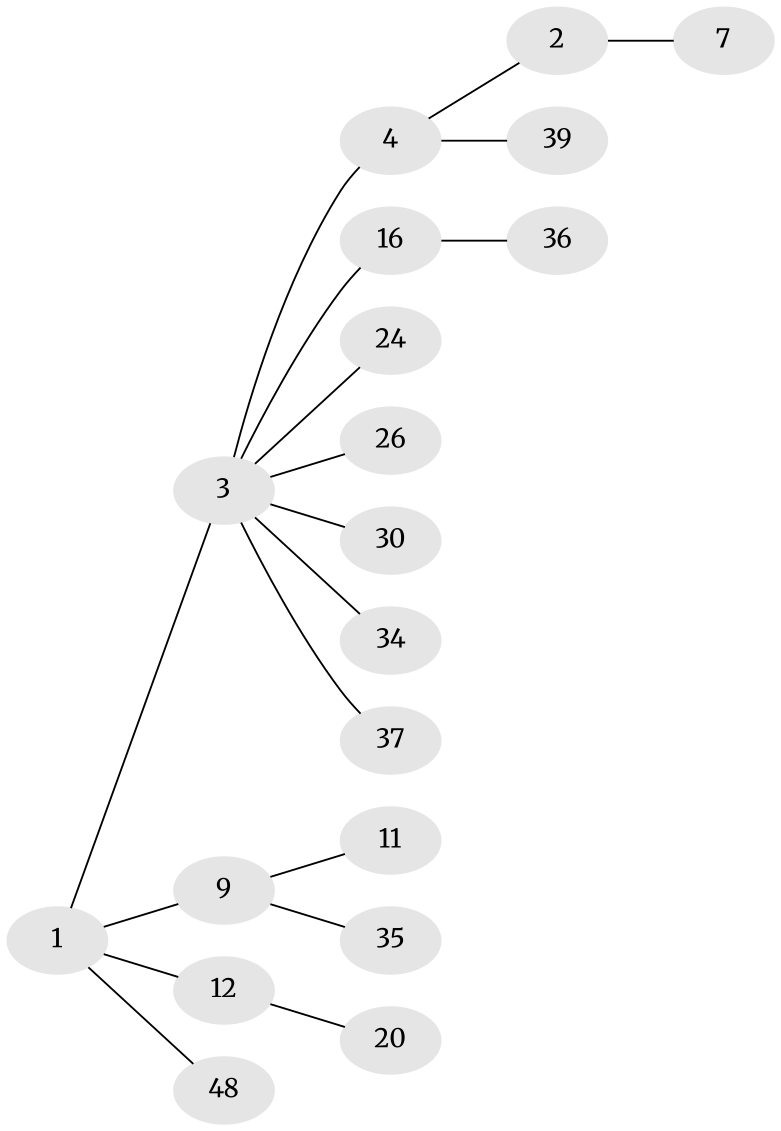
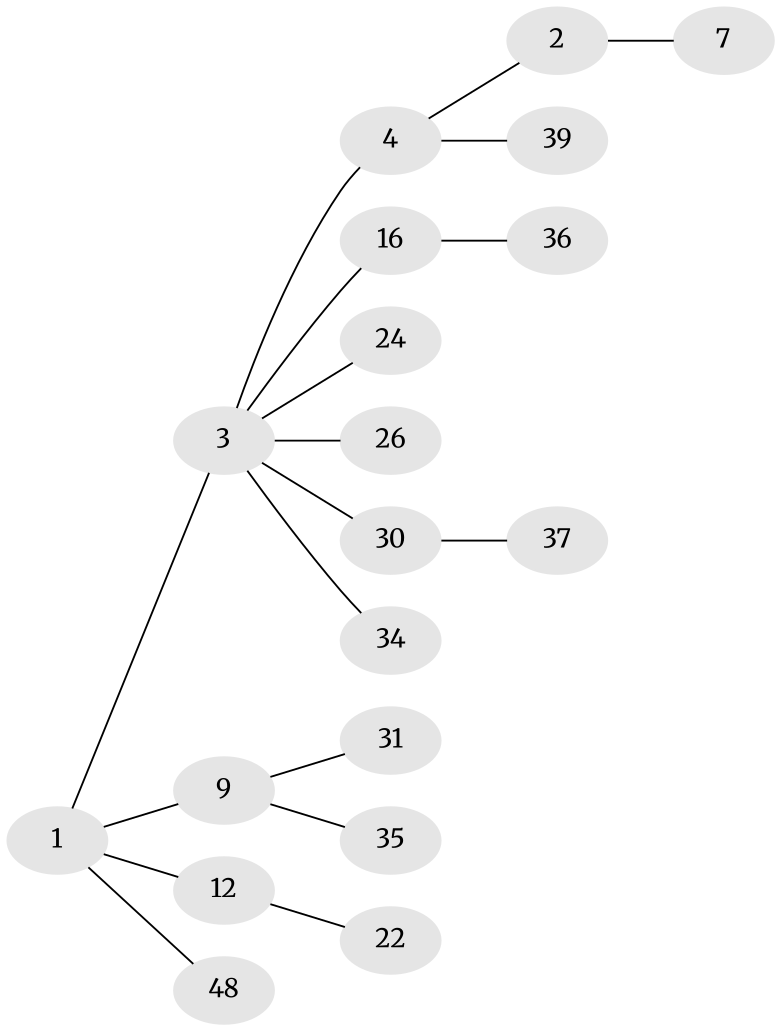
edge "3" -- "37": now "30" -- "37"
node "11": label "11" -> "31"
node "20": label "20" -> "22"
